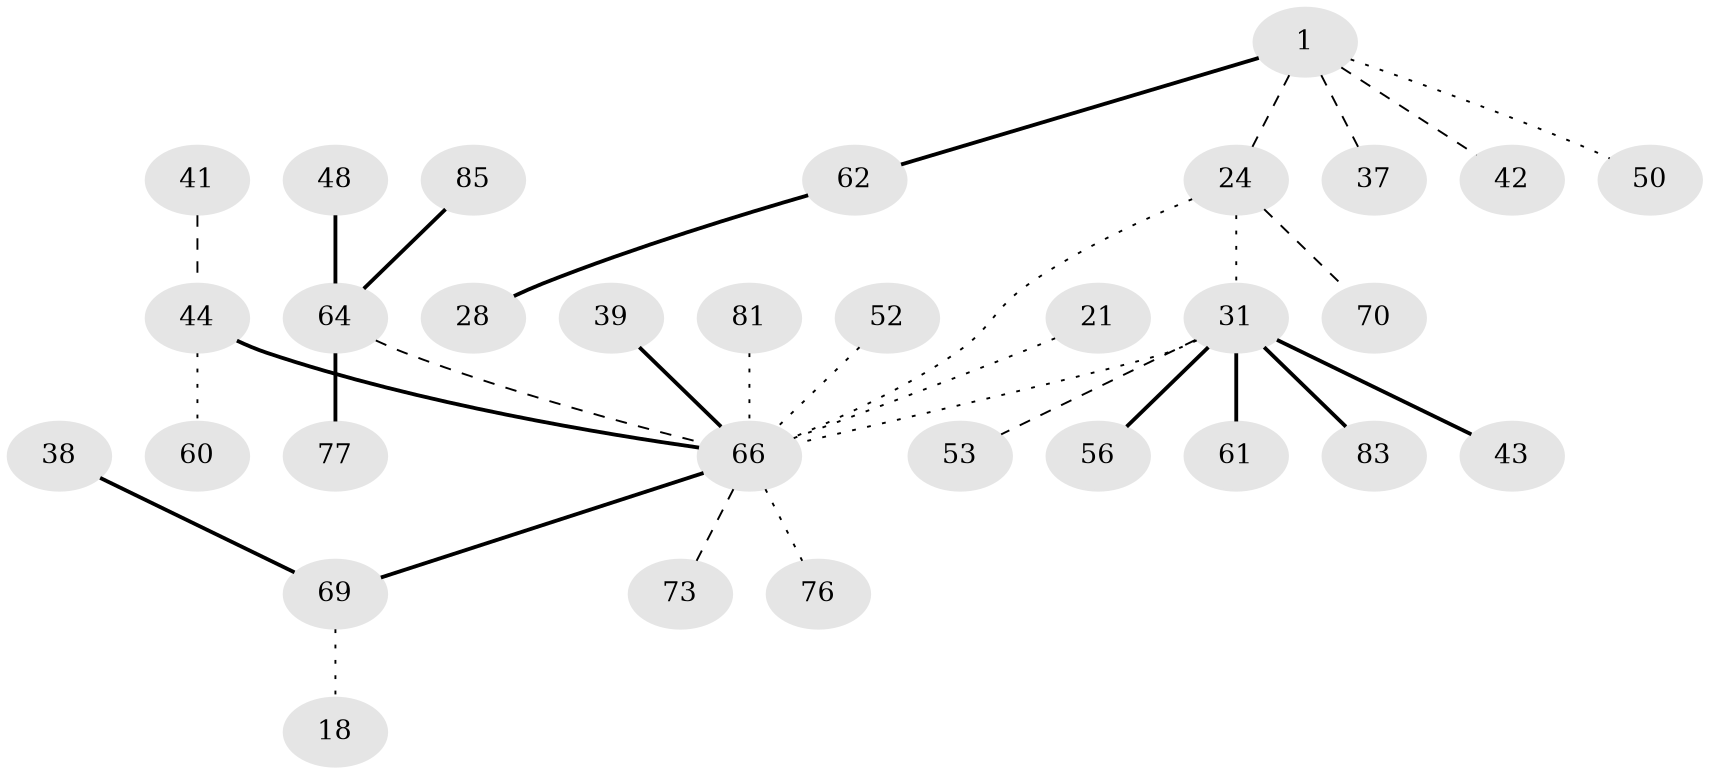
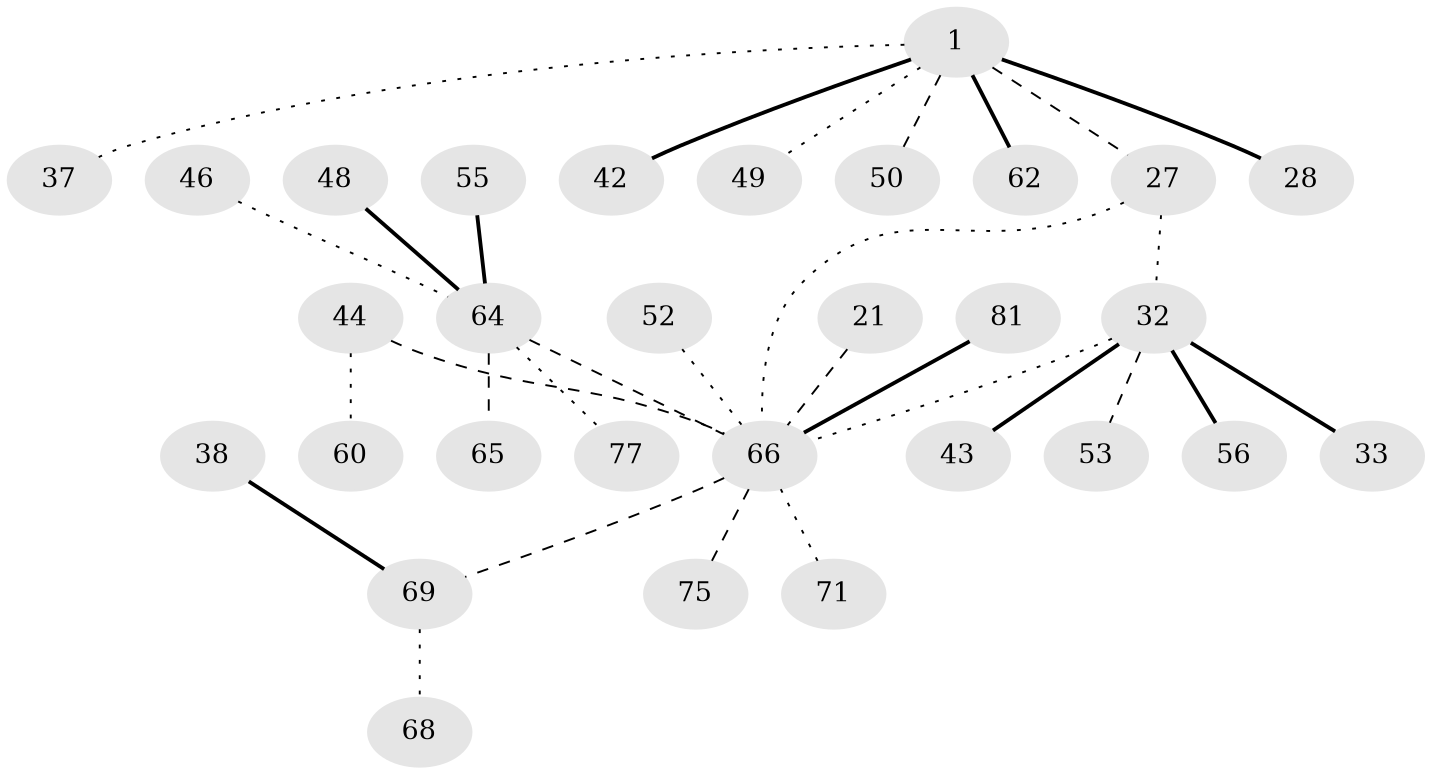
edge "1" -- "50": style dotted -> dashed
edge "1" -- "37": style dashed -> dotted
edge "1" -- "42": style dashed -> bold
node "41": removed
node "46": added
node "85": label "85" -> "55"
node "49": added
node "24": label "24" -> "27"
edge "62" -- "28": now "1" -- "28"
node "39": removed
node "31": label "31" -> "32"
node "70": removed
edge "64" -- "77": style bold -> dotted
edge "81" -- "66": style dotted -> bold
edge "21" -- "66": style dotted -> dashed
edge "44" -- "66": style bold -> dashed
node "65": added
node "61": removed
node "83": label "83" -> "33"
edge "66" -- "69": style bold -> dashed
node "73": label "73" -> "75"
node "76": label "76" -> "71"
node "18": label "18" -> "68"
